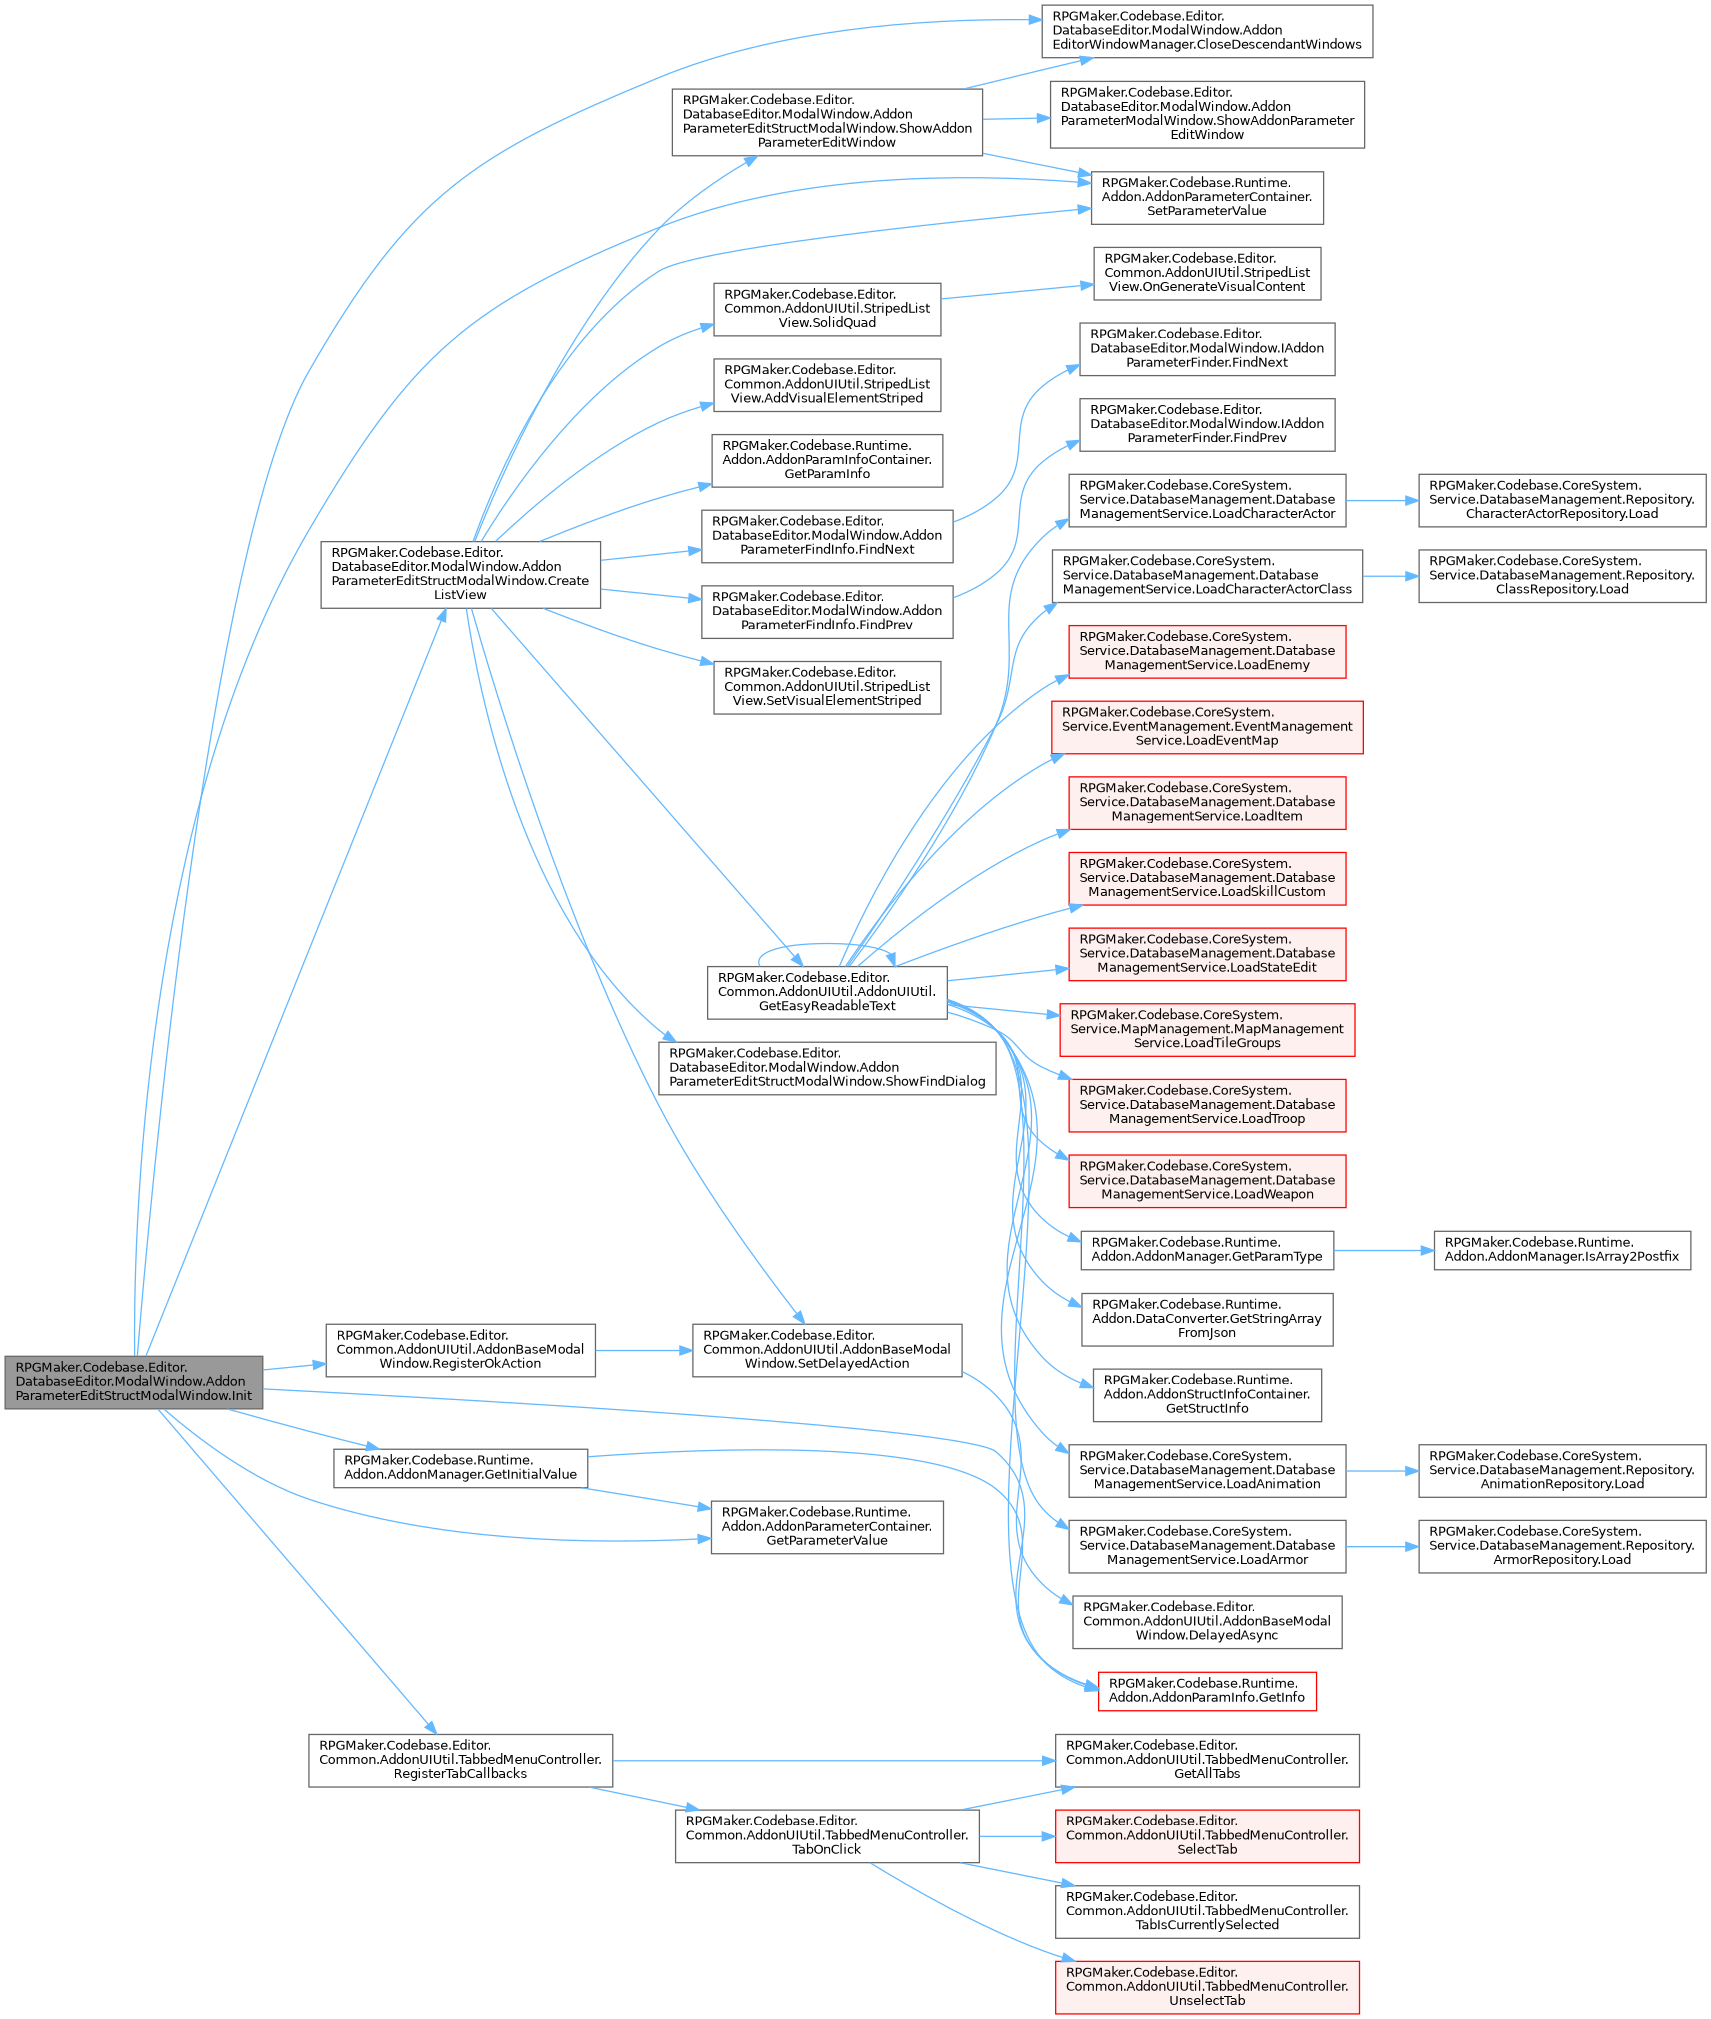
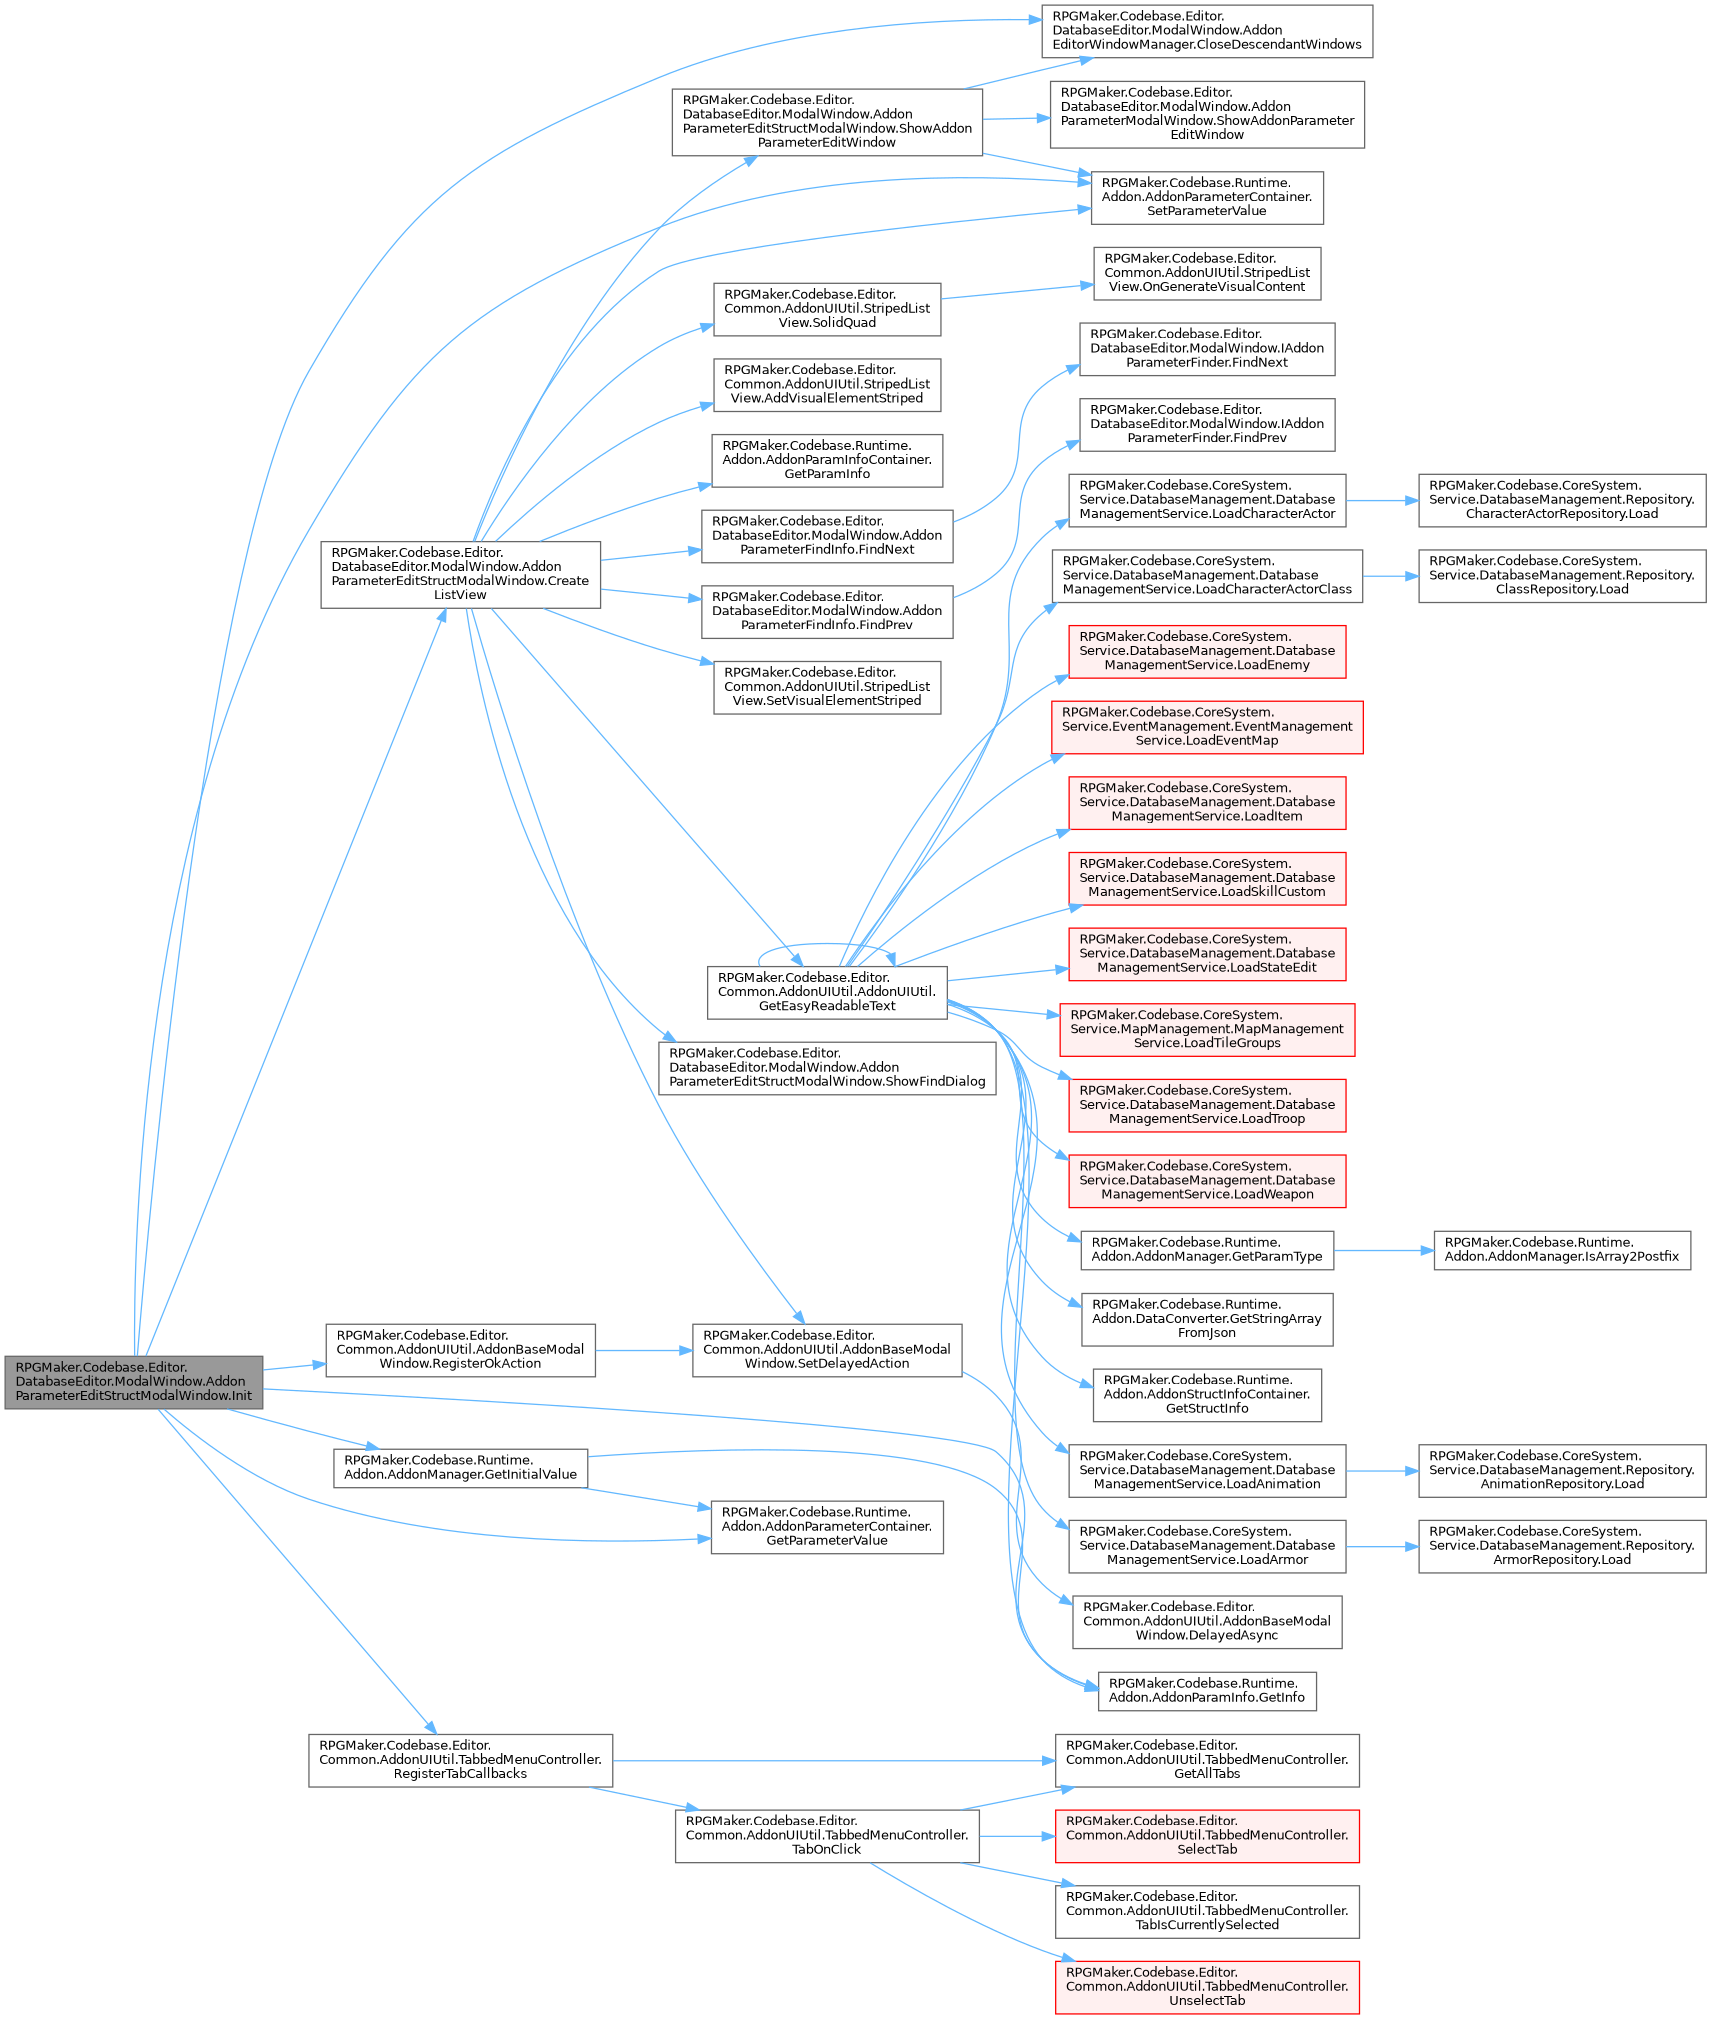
node "RPGMaker.Codebase.Runtime. Addon.AddonParamInfo.GetInfo": color red -> grey40
